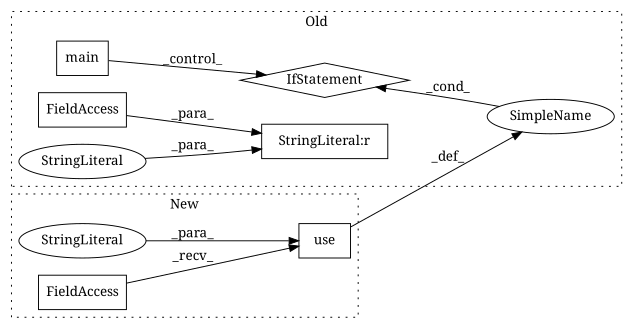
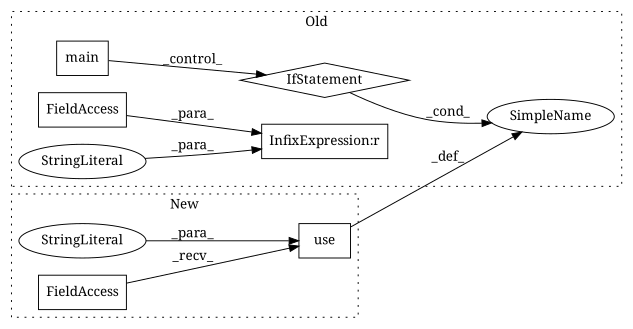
edge "SimpleName" -> "IfStatement": reversed
node "StringLiteral:r": label "StringLiteral:r" -> "InfixExpression:r"
